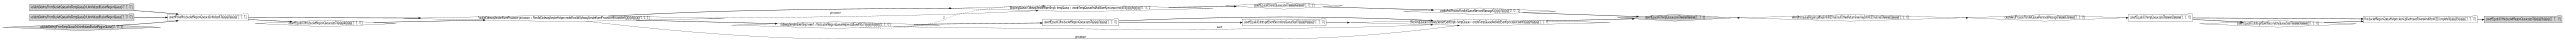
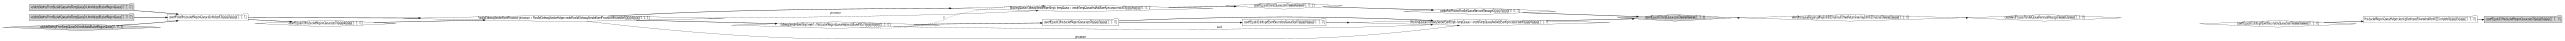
node "assertEquals(0,tempQueue.size())@@@13@@@['1', '1', '0']": removed
